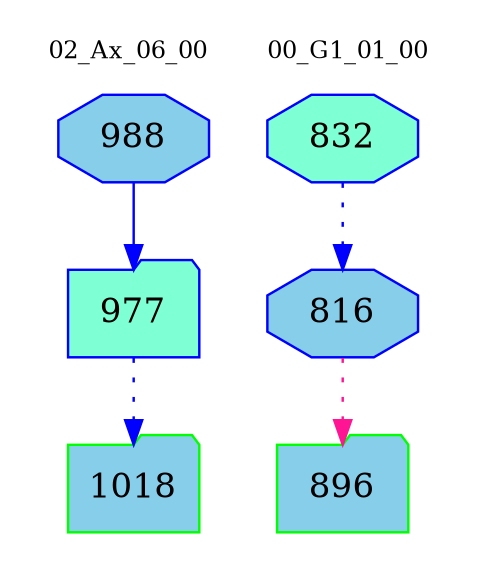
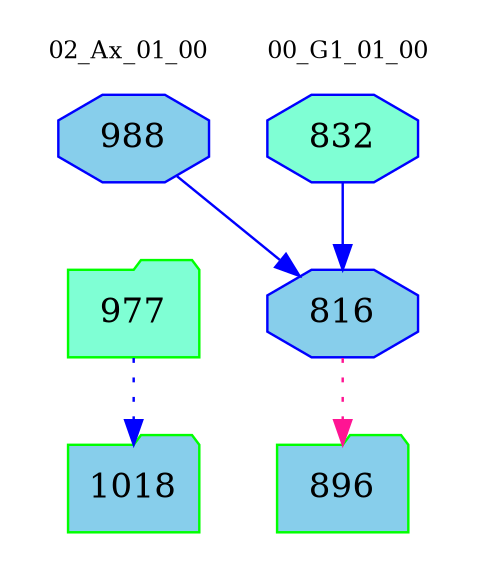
cluster "02_Ax_06_00": label "02_Ax_06_00" -> "02_Ax_01_00"
edge "988" -> "977": now "988" -> "816"
edge "832" -> "816": style dotted -> solid
node "977": color blue -> green
